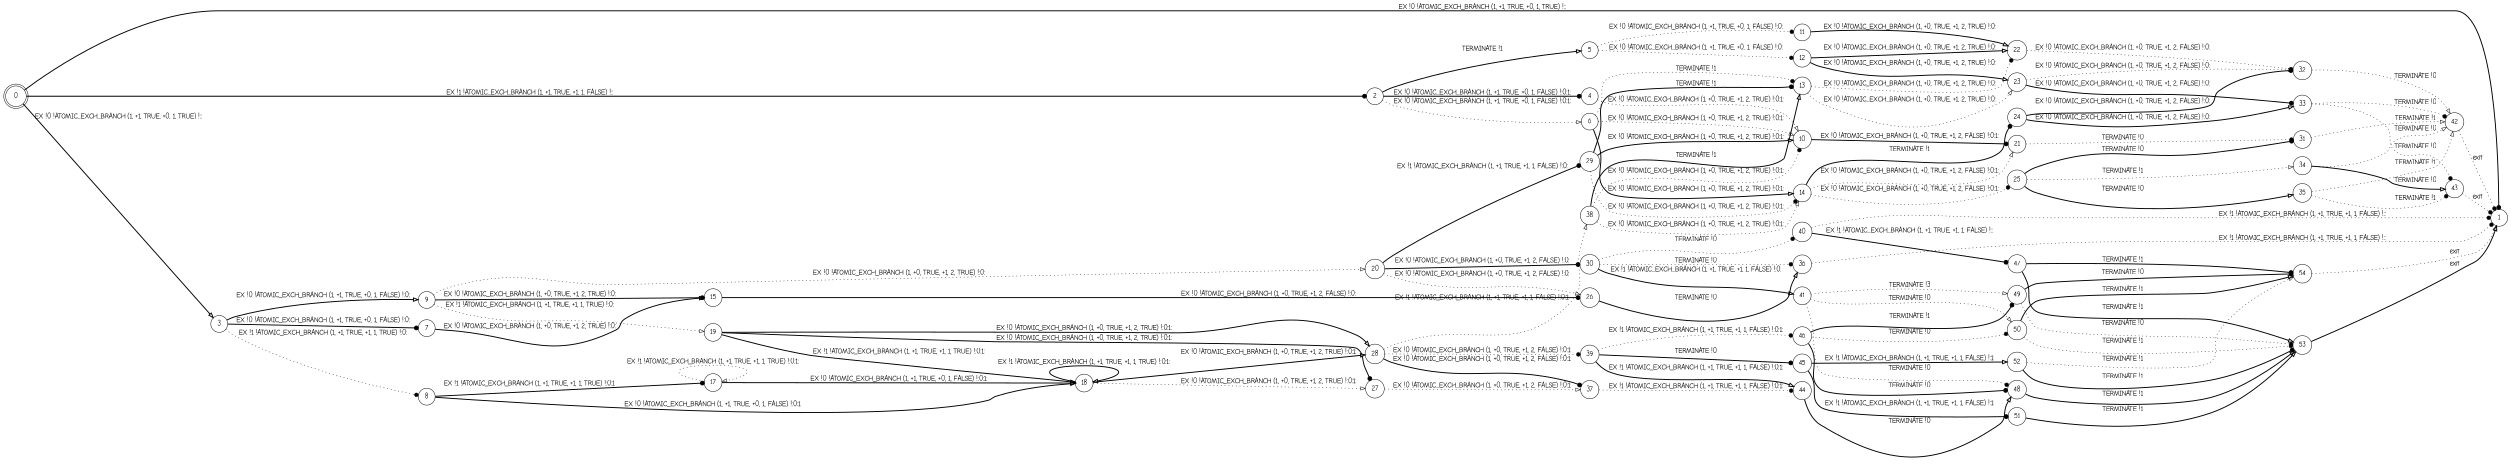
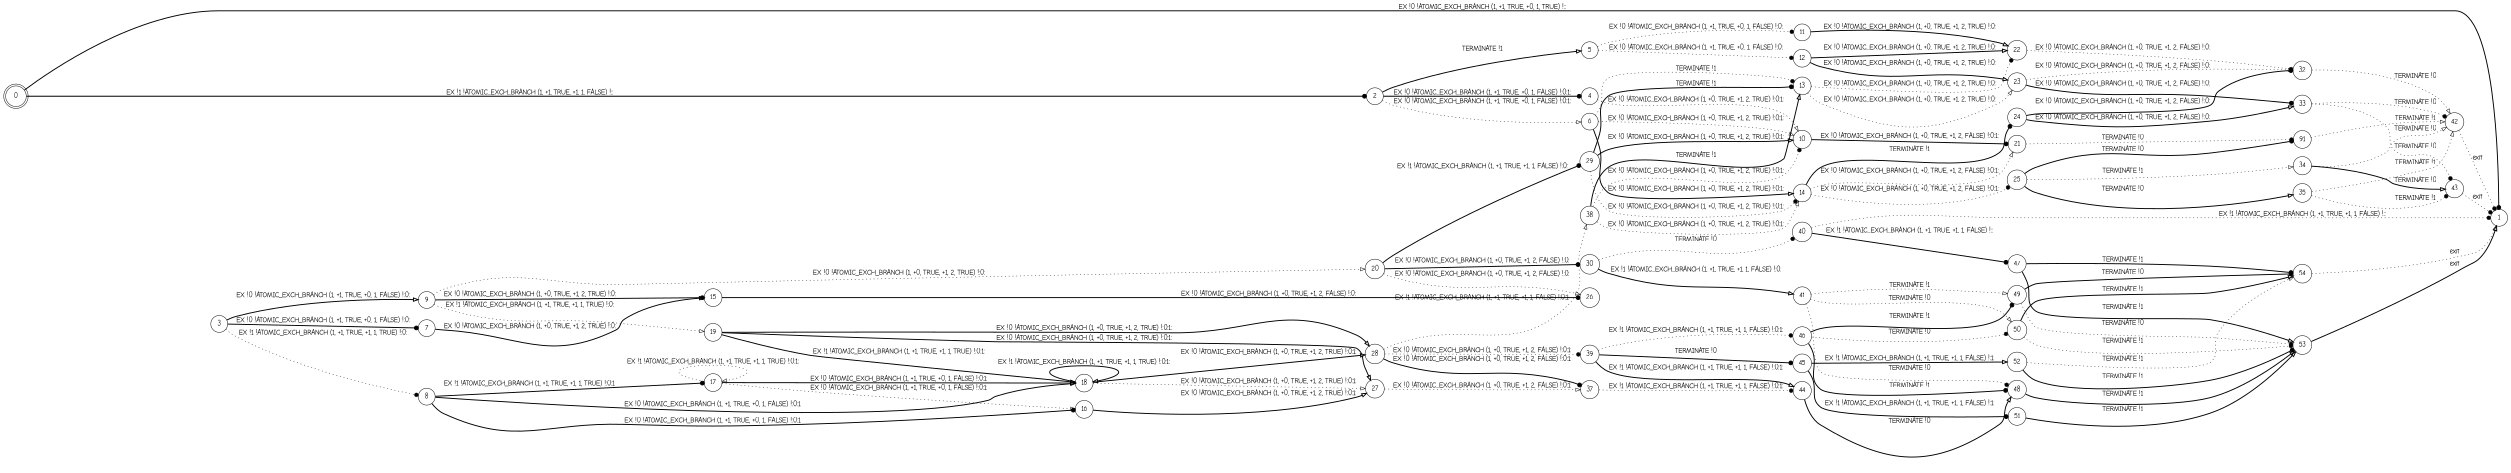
node "31": label "31" -> "91"
edge "0" -> "3": removed, label "EX !0 !ATOMIC_EXCH_BRANCH (1, +1, TRUE, +0, 1, TRUE) !::"
node "36": removed
edge "41" -> "49": label "TERMINATE !3" -> "TERMINATE !1"
edge "19" -> "27": arrowhead dot -> onormal
edge "46" -> "48": label "TERMINATE !0" -> "TERMINATE !1"
node "16": added
